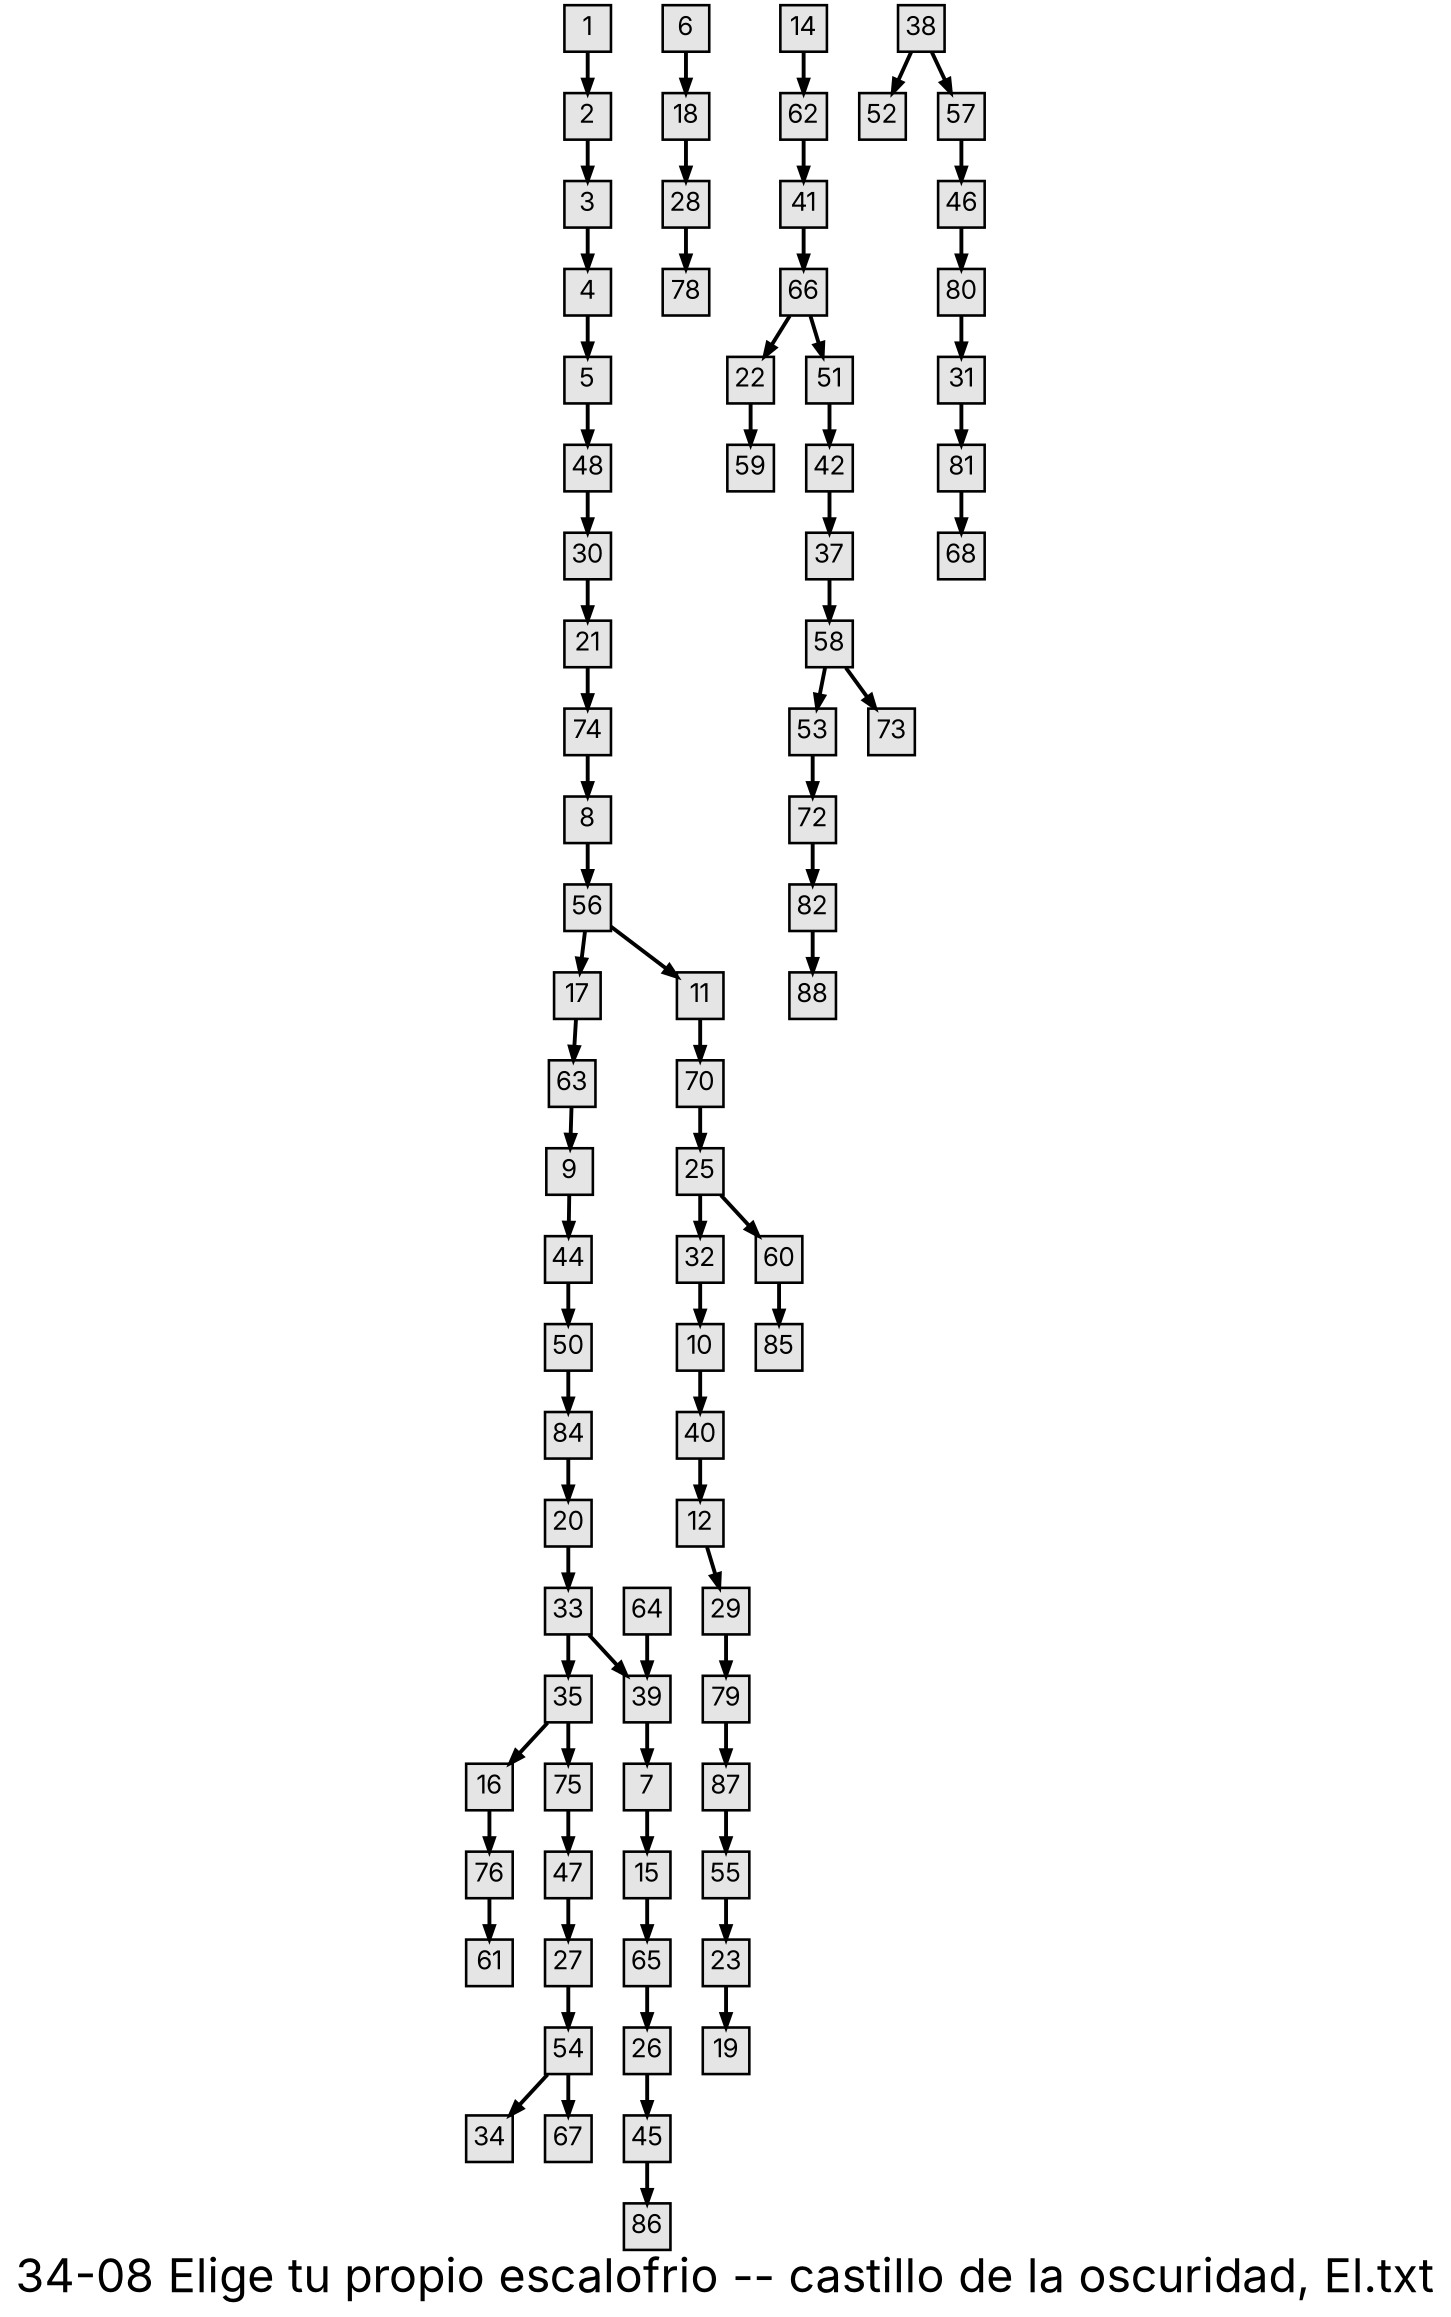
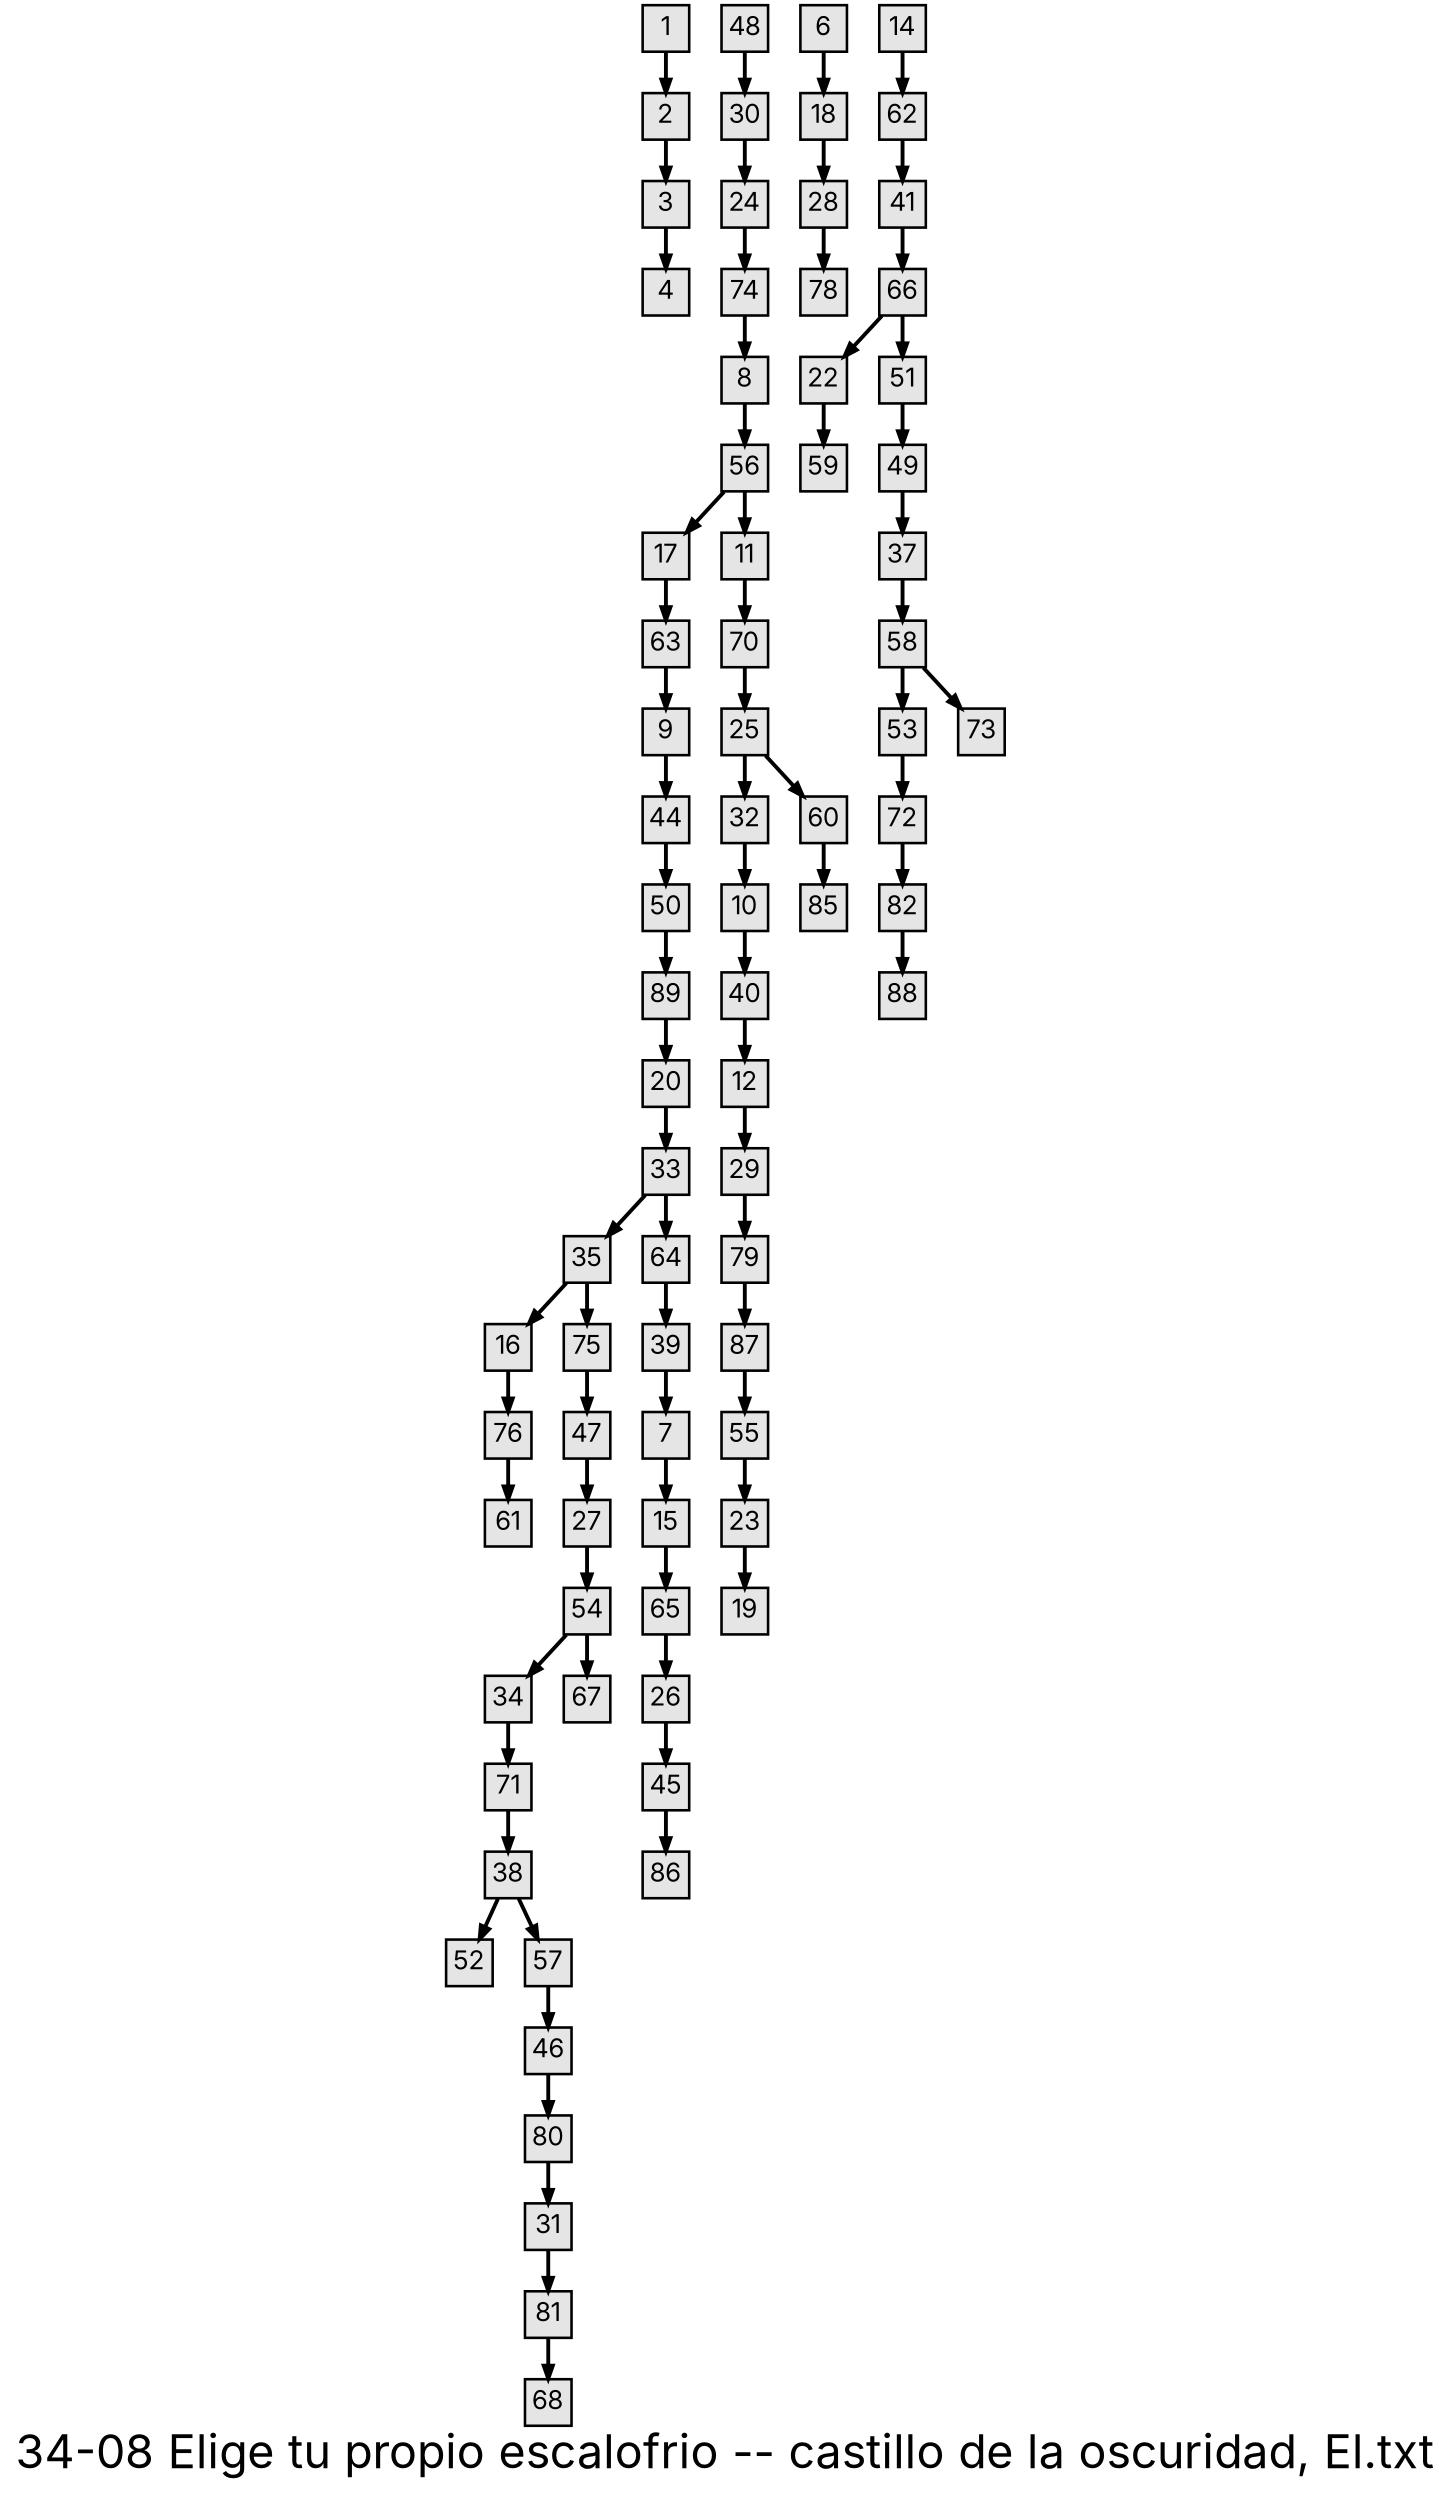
node "5": removed
node "42": label "42" -> "49"
node "21": label "21" -> "24"
node "84": label "84" -> "89"
edge "33" -> "39": now "33" -> "64"
node "71": added
